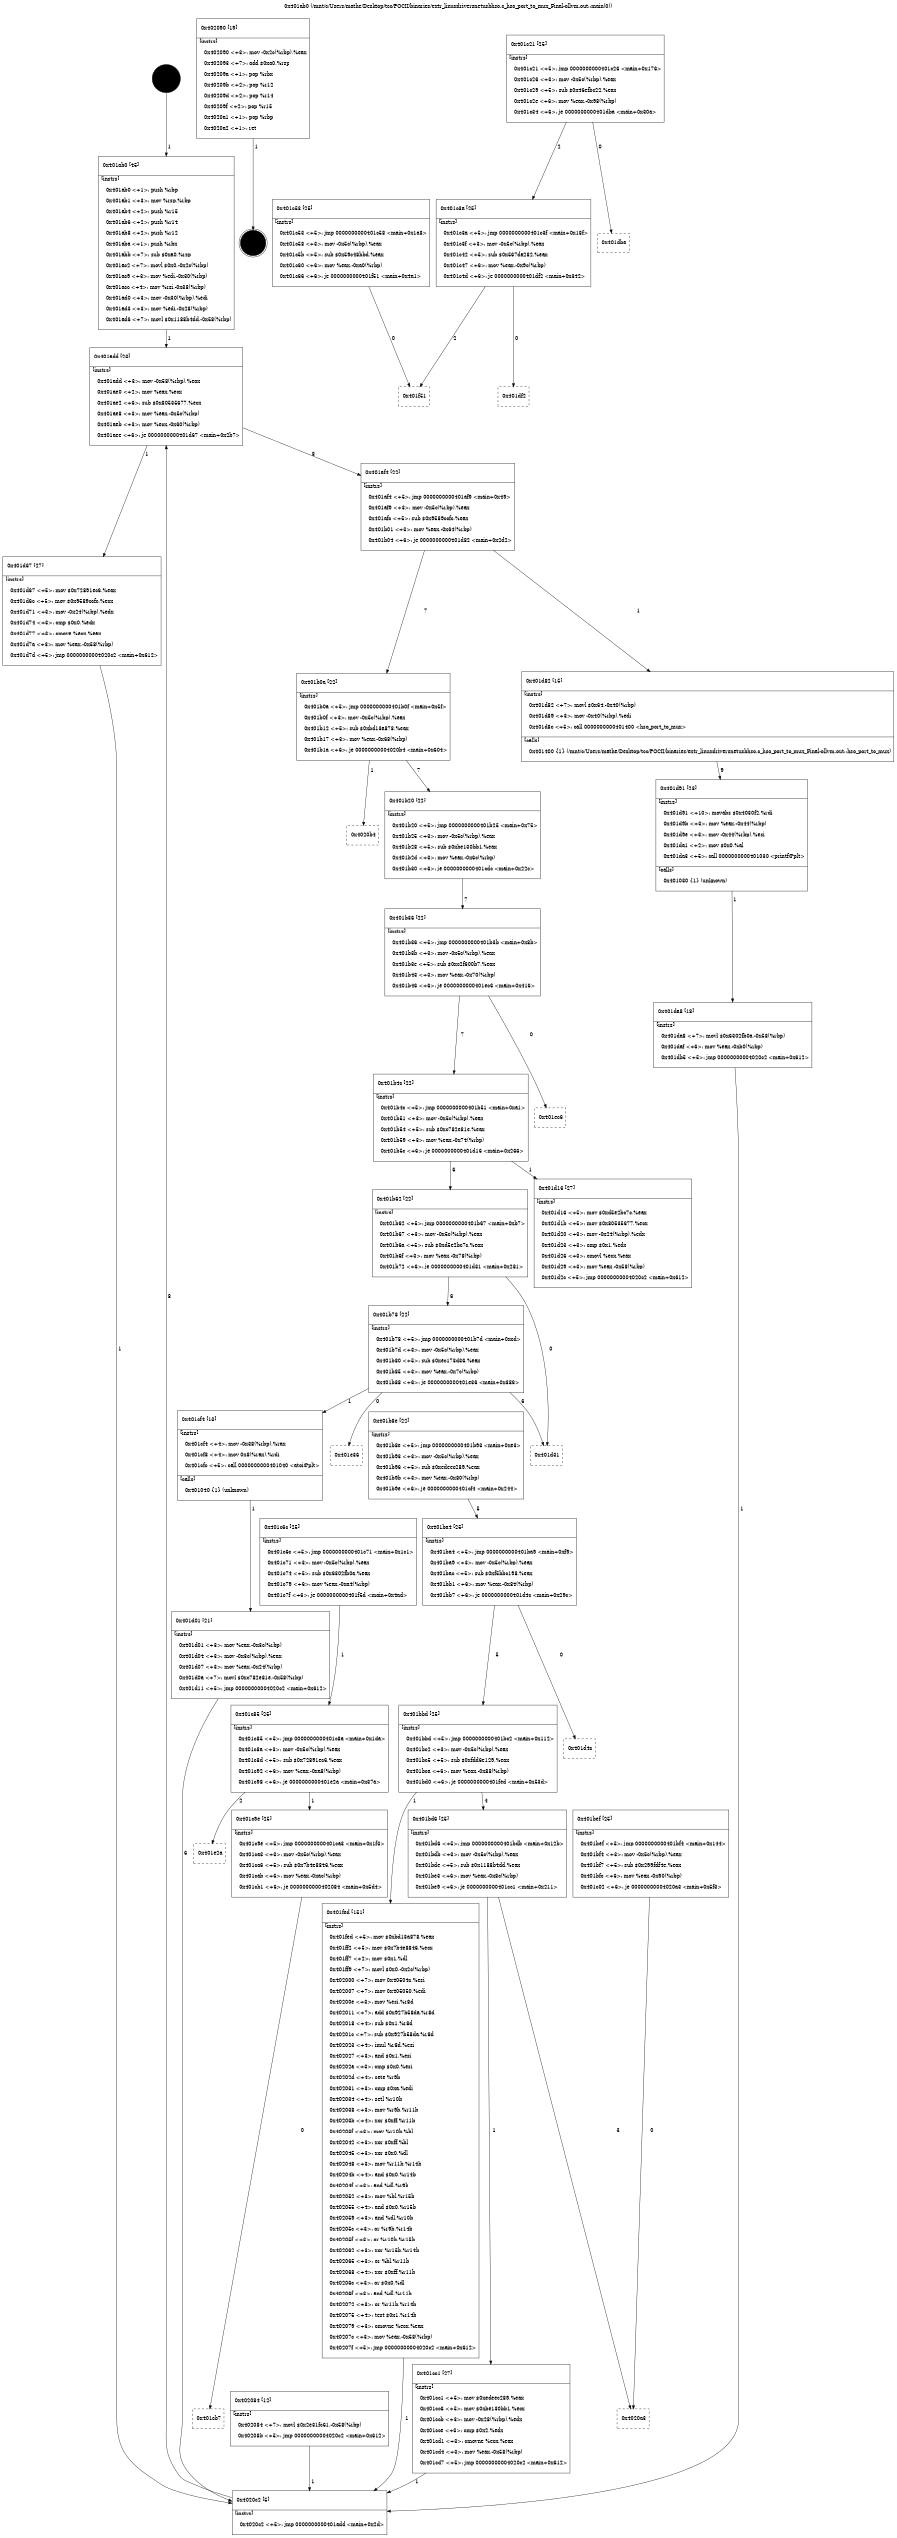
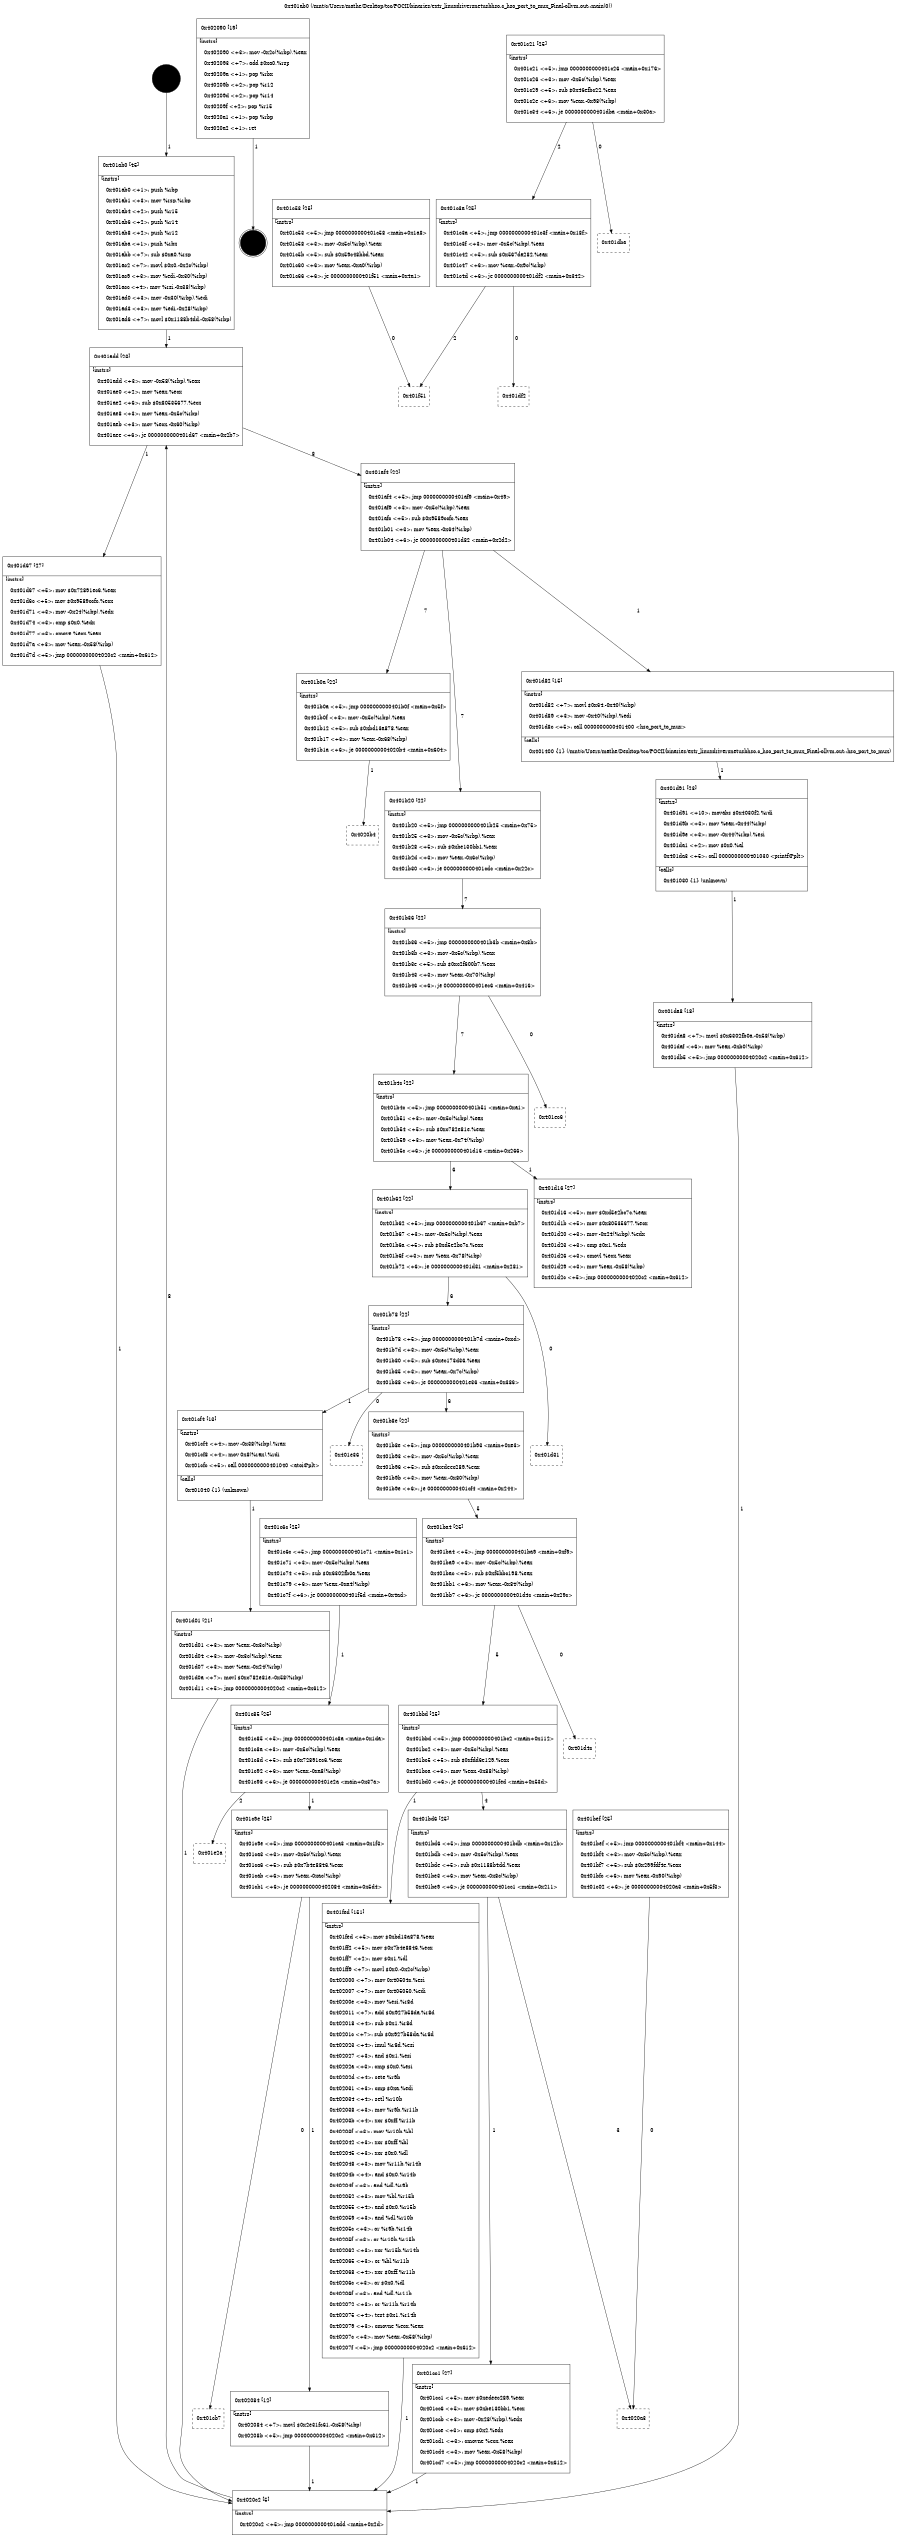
edge "0x401d82 [15]" -> "0x401d91 [23]": label " 9" -> " 1"
edge "0x401b0a [22]" -> "0x401b20 [22]": now "0x401af4 [22]" -> "0x401b20 [22]"
edge "0x401b78 [22]" -> "0x401d31": now "0x401b78 [22]" -> "0x401b8e [22]"
edge "0x401d01 [21]" -> "0x4020c2 [5]": label " 6" -> " 1"
edge "0x401c9e [25]" -> "0x402084 [12]": added, label "1"
